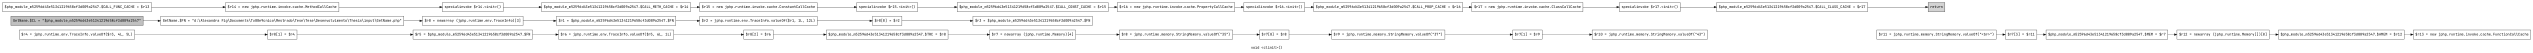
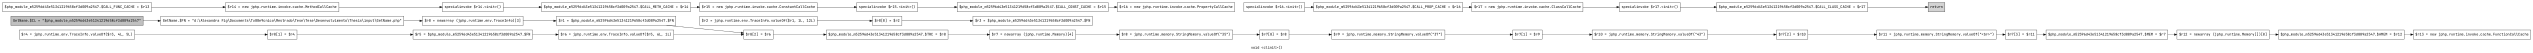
edge "$r16 = new jphp.runtime.invoke.cache.PropertyCallCache" -> "specialinvoke $r16.<init>()": removed
edge "$r1 = $php_module_m52596d43e51341219658cf3d009a2547.$FN" -> "$r2 = jphp.runtime.env.TraceInfo.valueOf($r1, 1L, 12L)": now "$r1 = $php_module_m52596d43e51341219658cf3d009a2547.$FN" -> "$r0[2] = $r6"
node "$r7[2] = $r10": added
